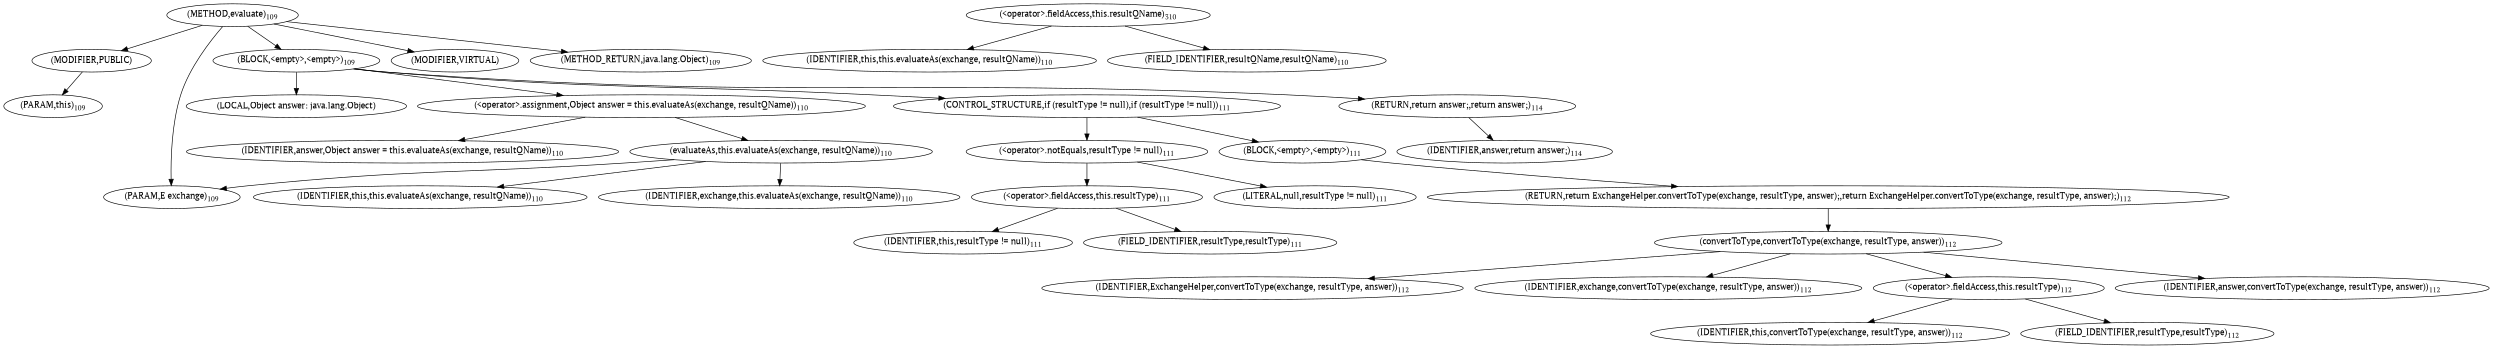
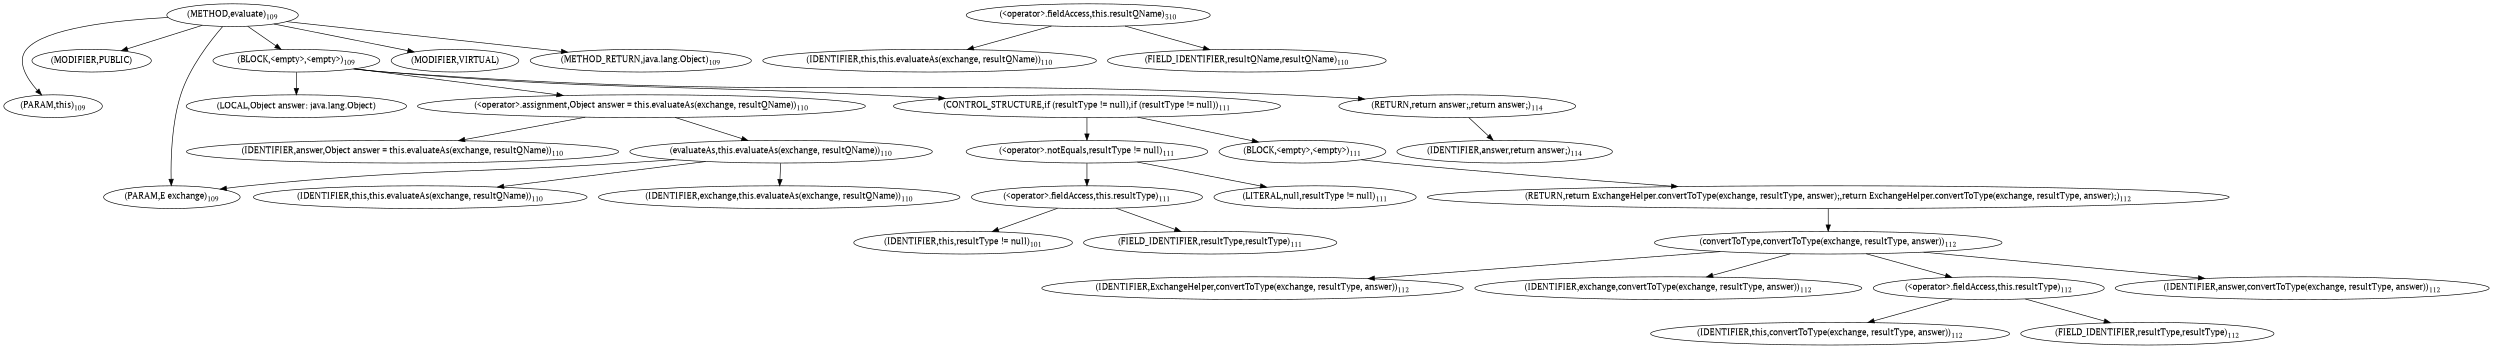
edge "(MODIFIER,PUBLIC)" -> "(PARAM,this)": now "(METHOD,evaluate)" -> "(PARAM,this)"
node "(IDENTIFIER,this,resultType != null)": text "111" -> "101"
